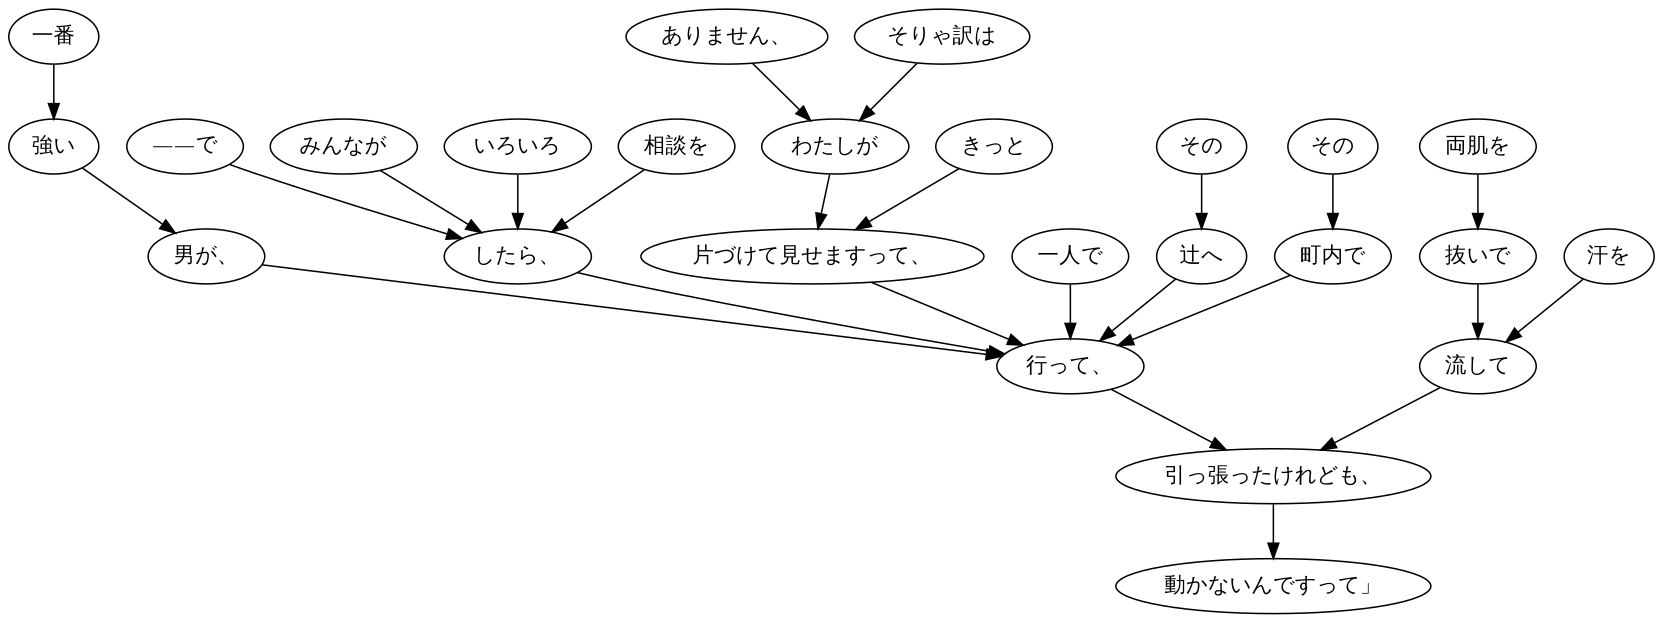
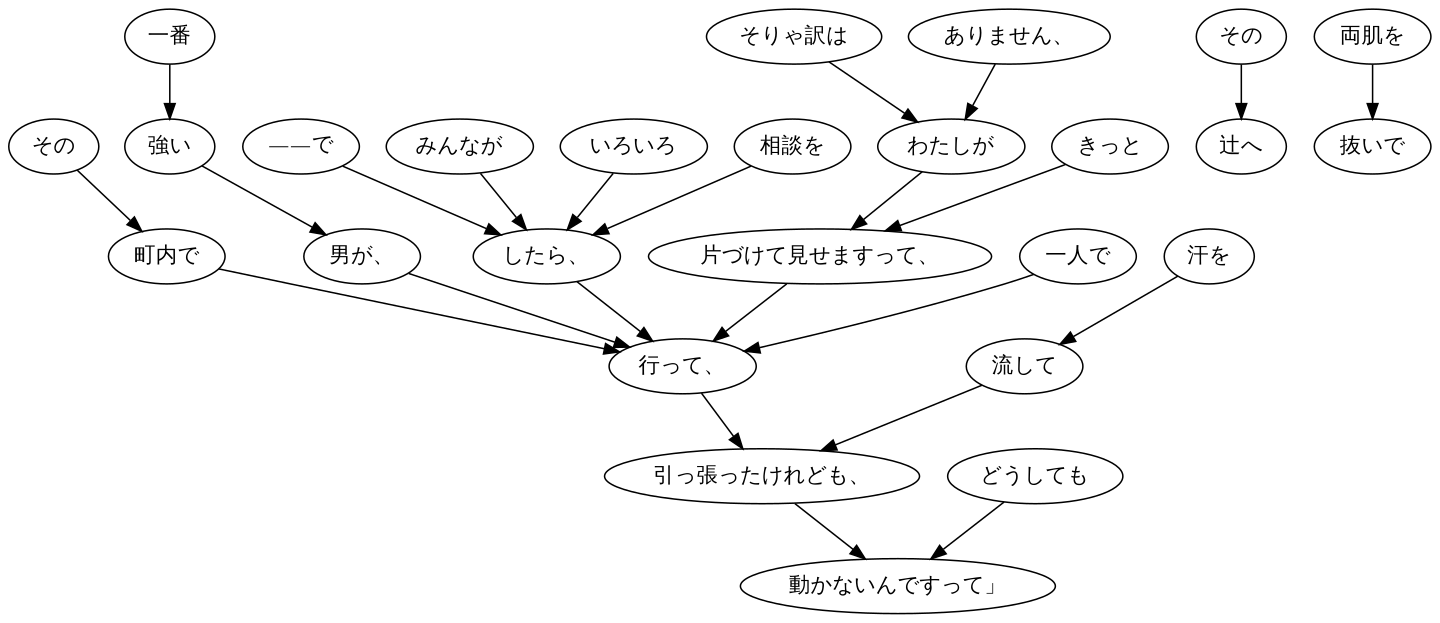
edge "抜いで" -> "流して": removed
edge "辻へ" -> "行って、": removed
node "どうしても": added
